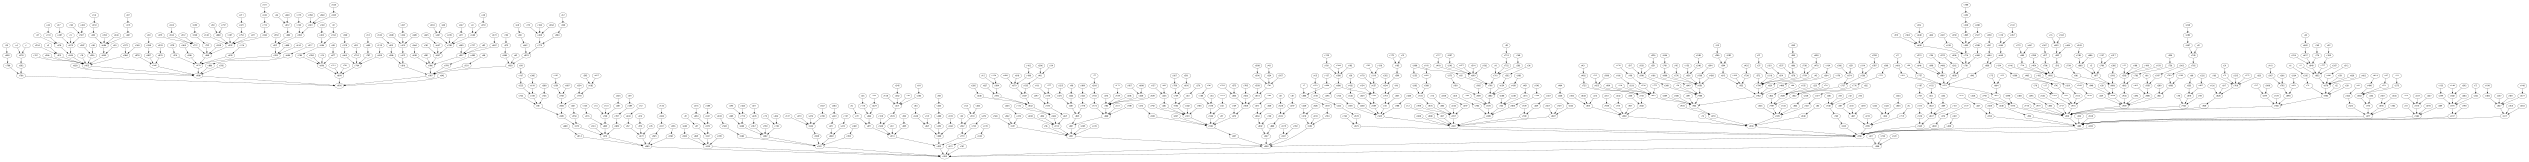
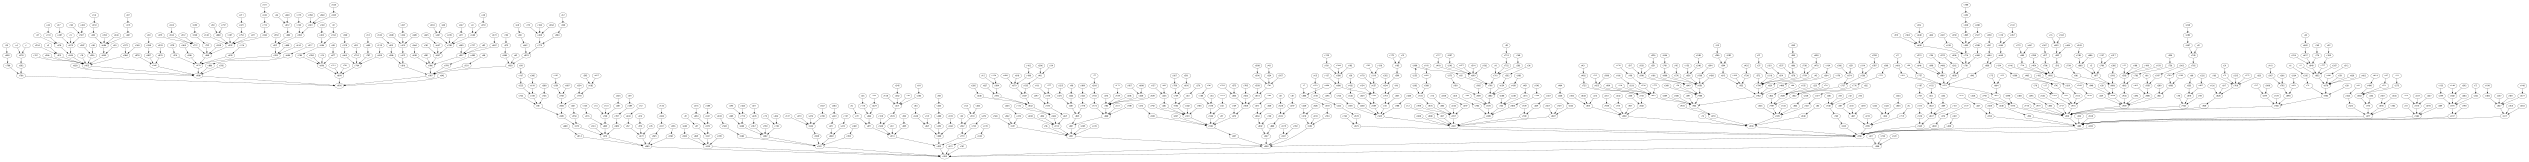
edge "v300" -> "v255": reversed
edge "v137" -> "v494": now "v137" -> "v608"
edge "v590" -> "v389": now "v590" -> "v649"
node "v23": removed
